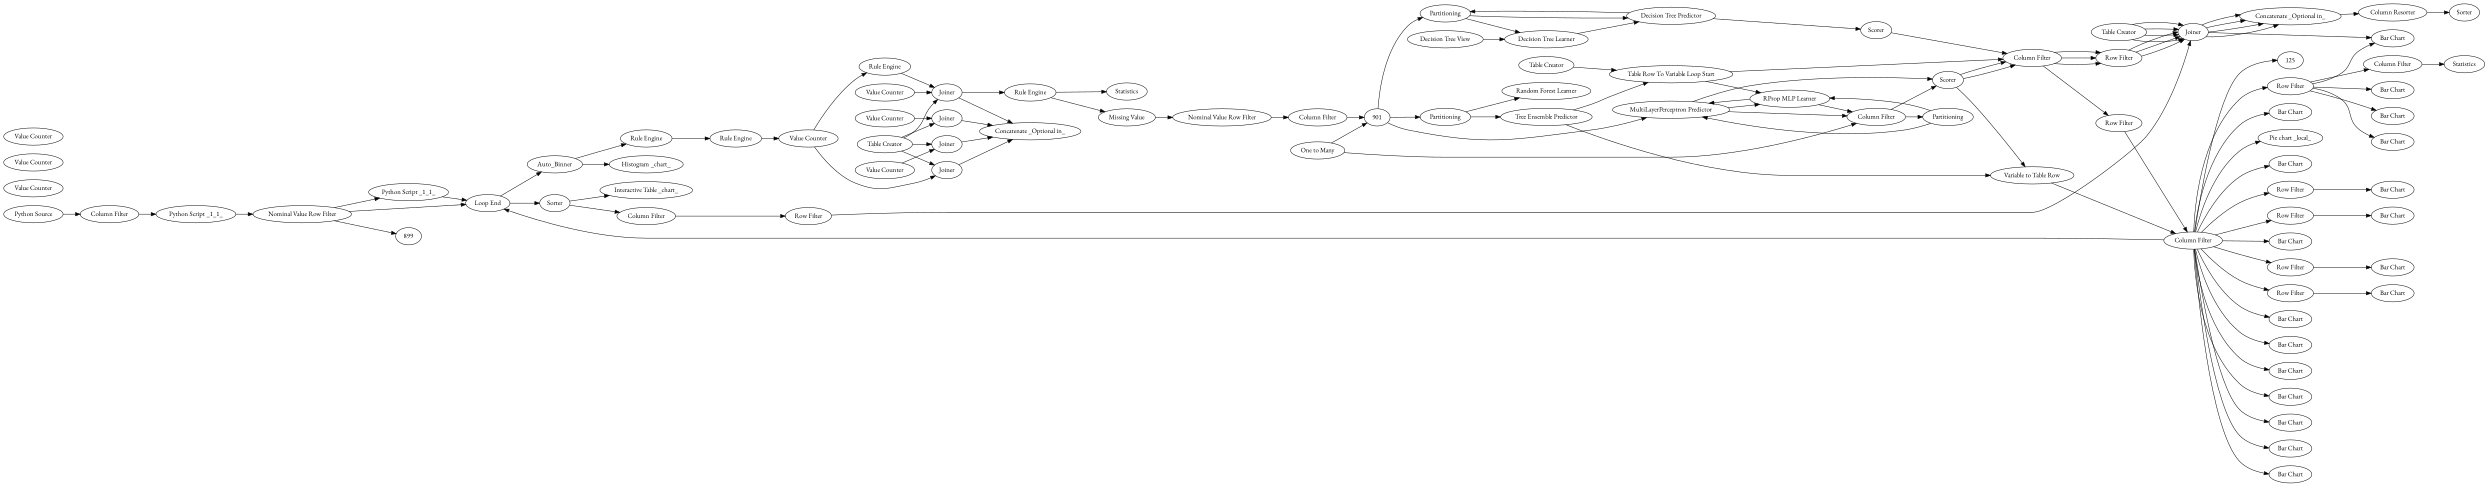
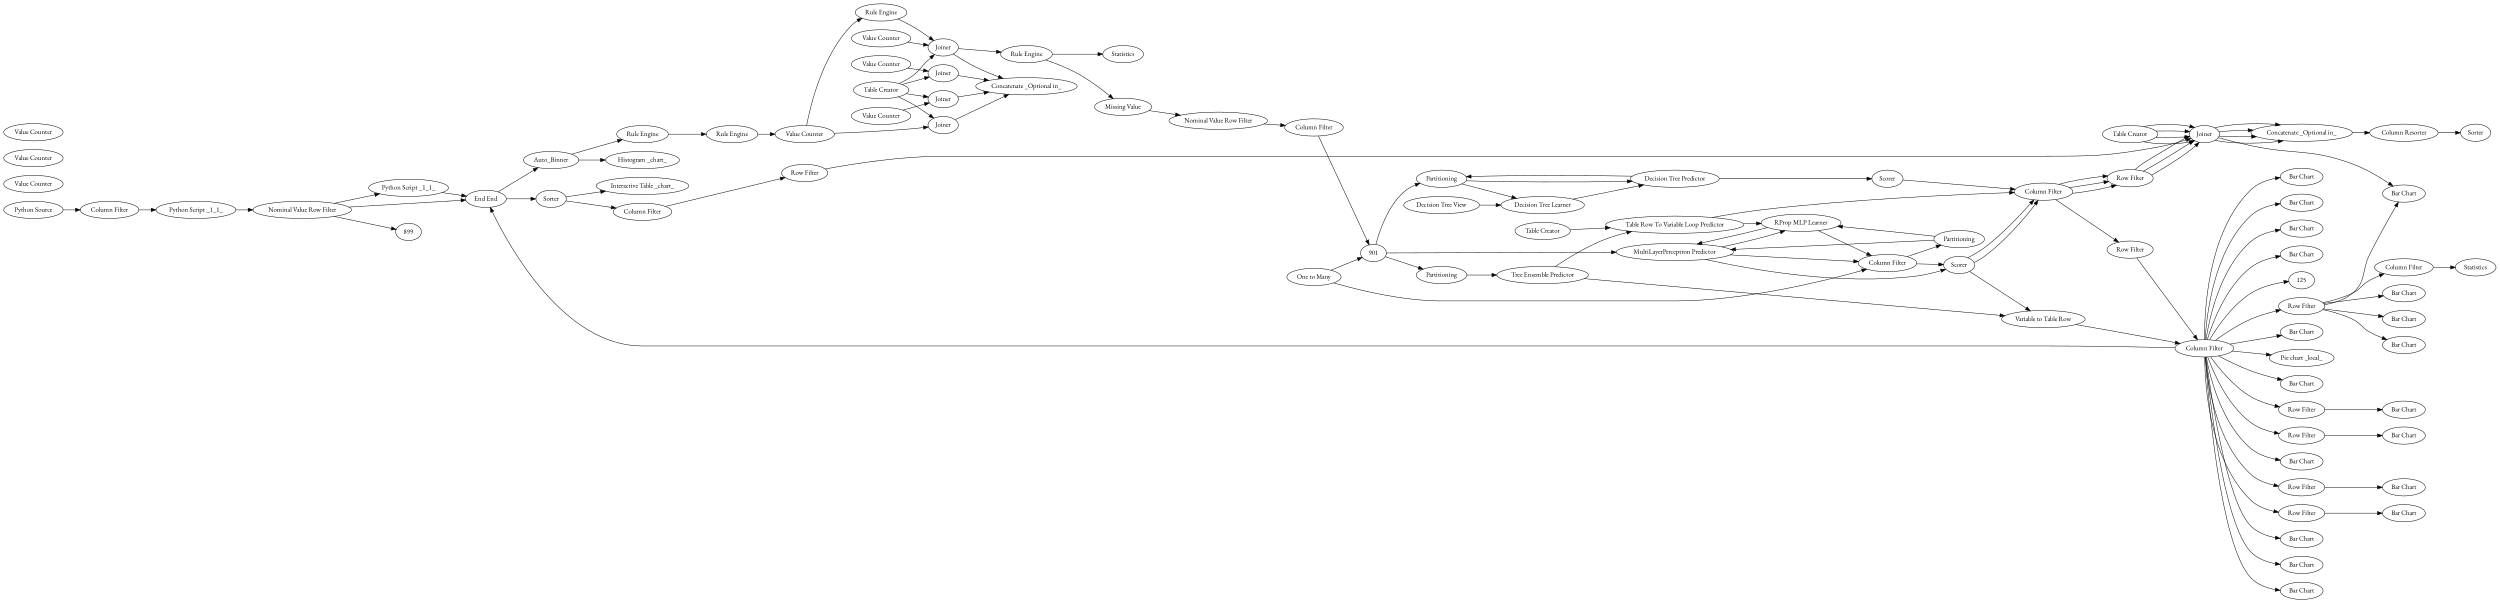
node "Table Row To Variable Loop Start": label "Table Row To Variable Loop Start" -> "Table Row To Variable Loop Predictor"
node "Random Forest Learner": removed
node "Loop End": label "Loop End" -> "End End"
